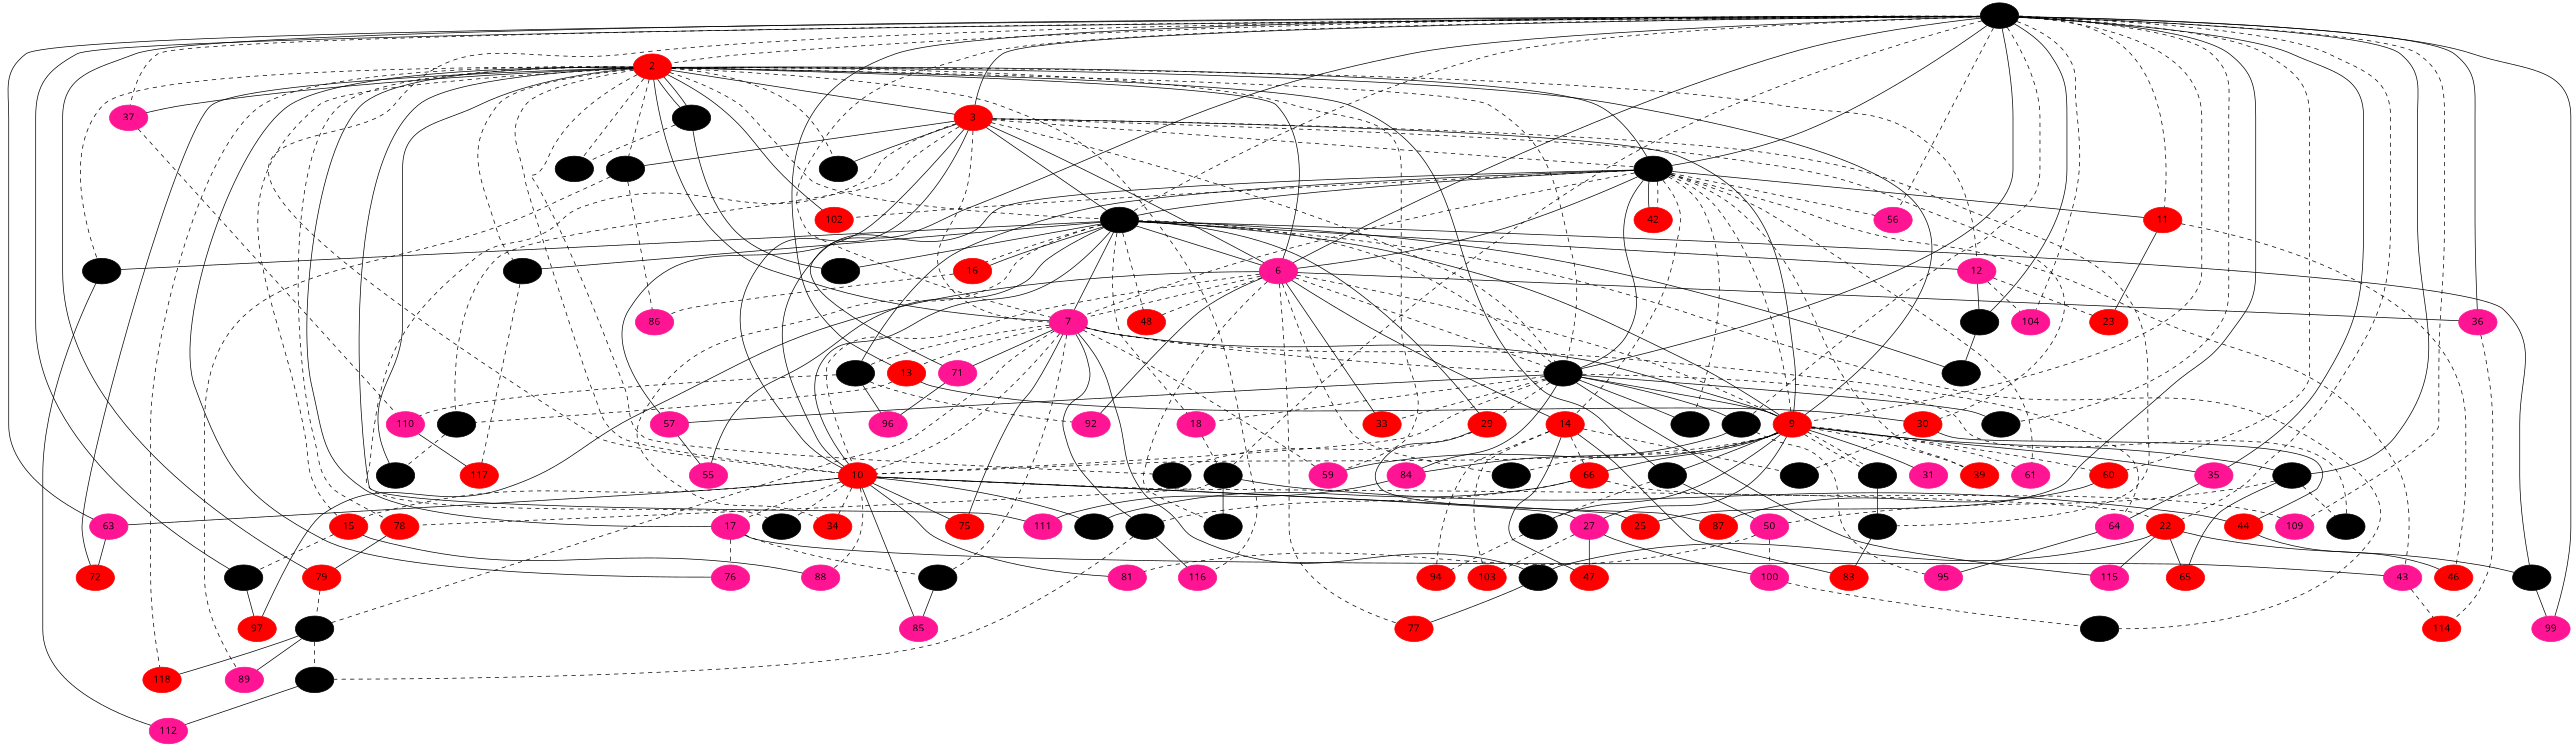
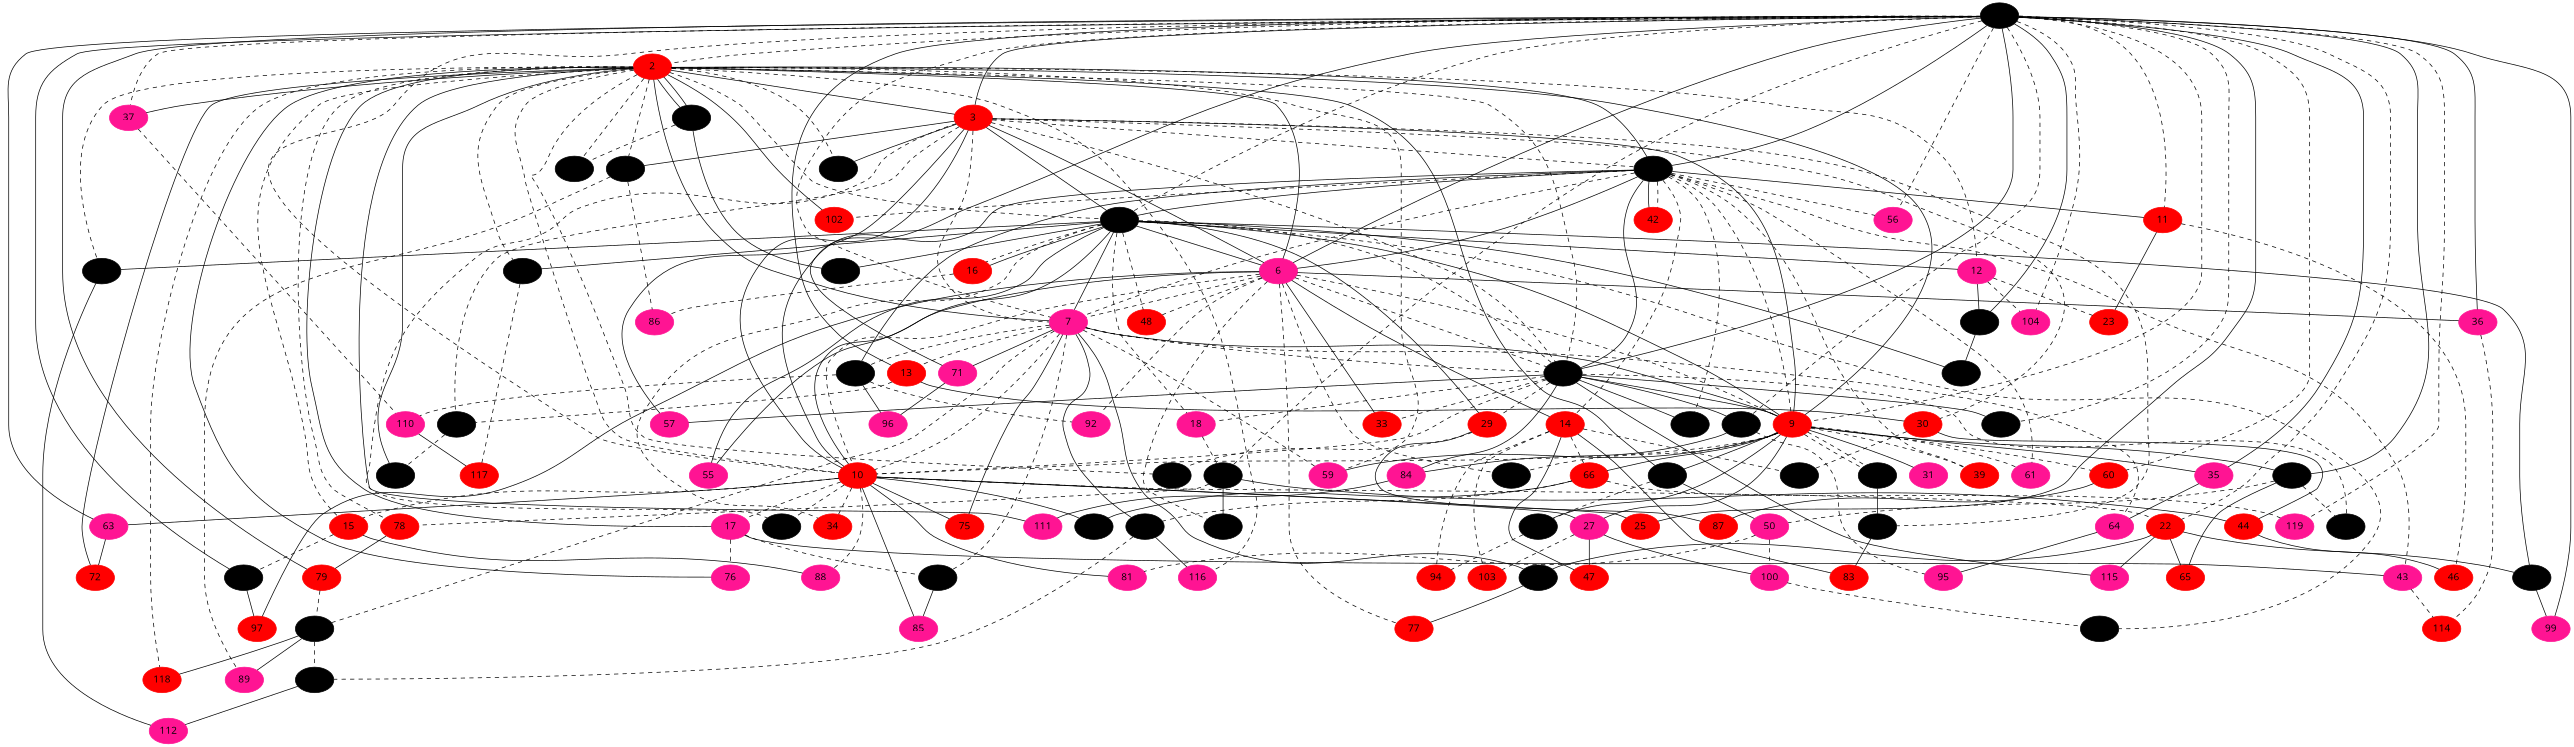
edge "6" -- "92": style solid -> dashed
edge "57" -- "55": now "6" -- "55"
node "109": label "109" -> "119"
